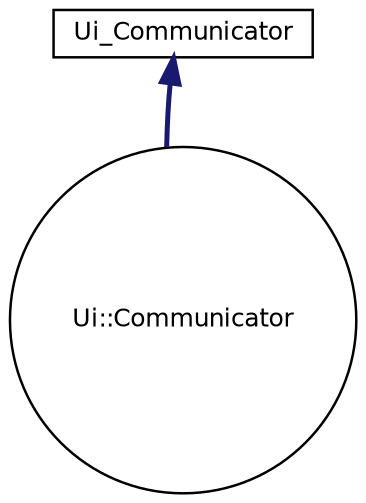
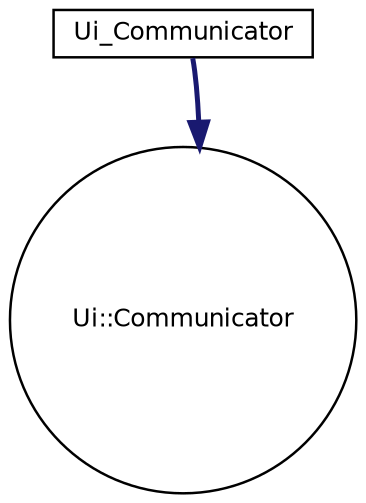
edge "Ui::Communicator" -> "Ui_Communicator": reversed
